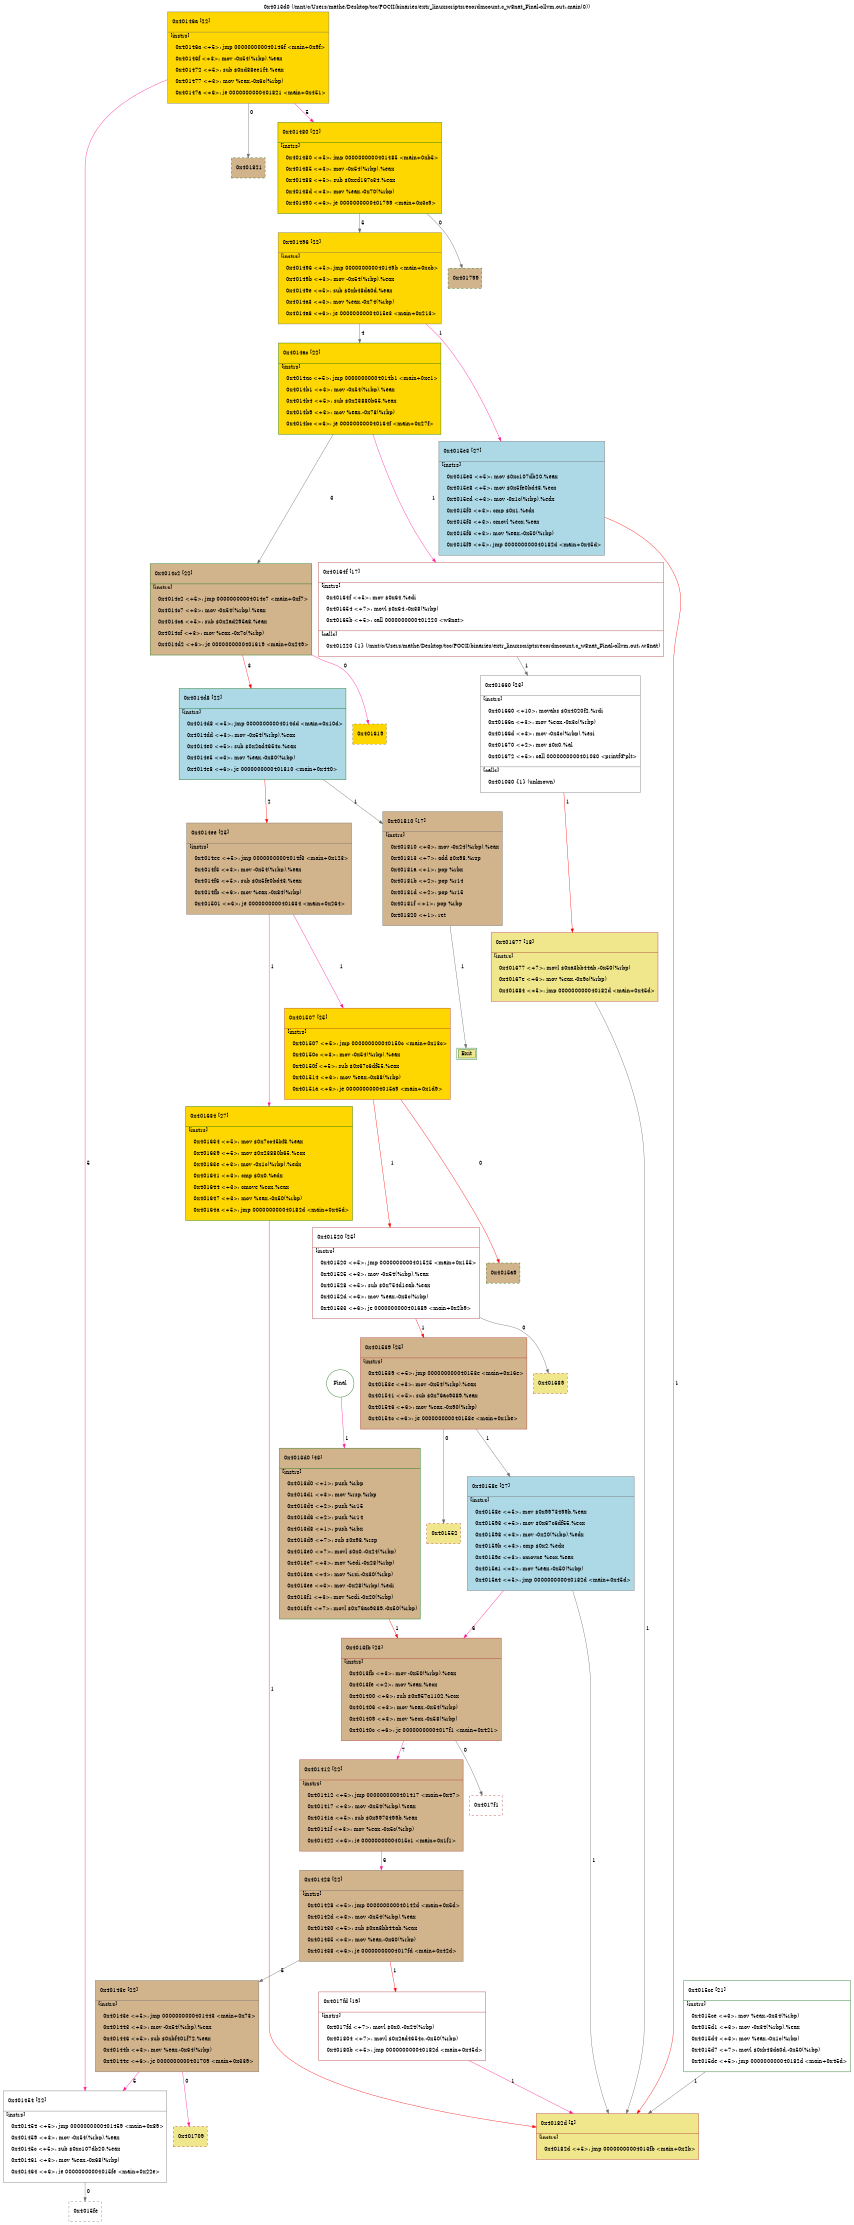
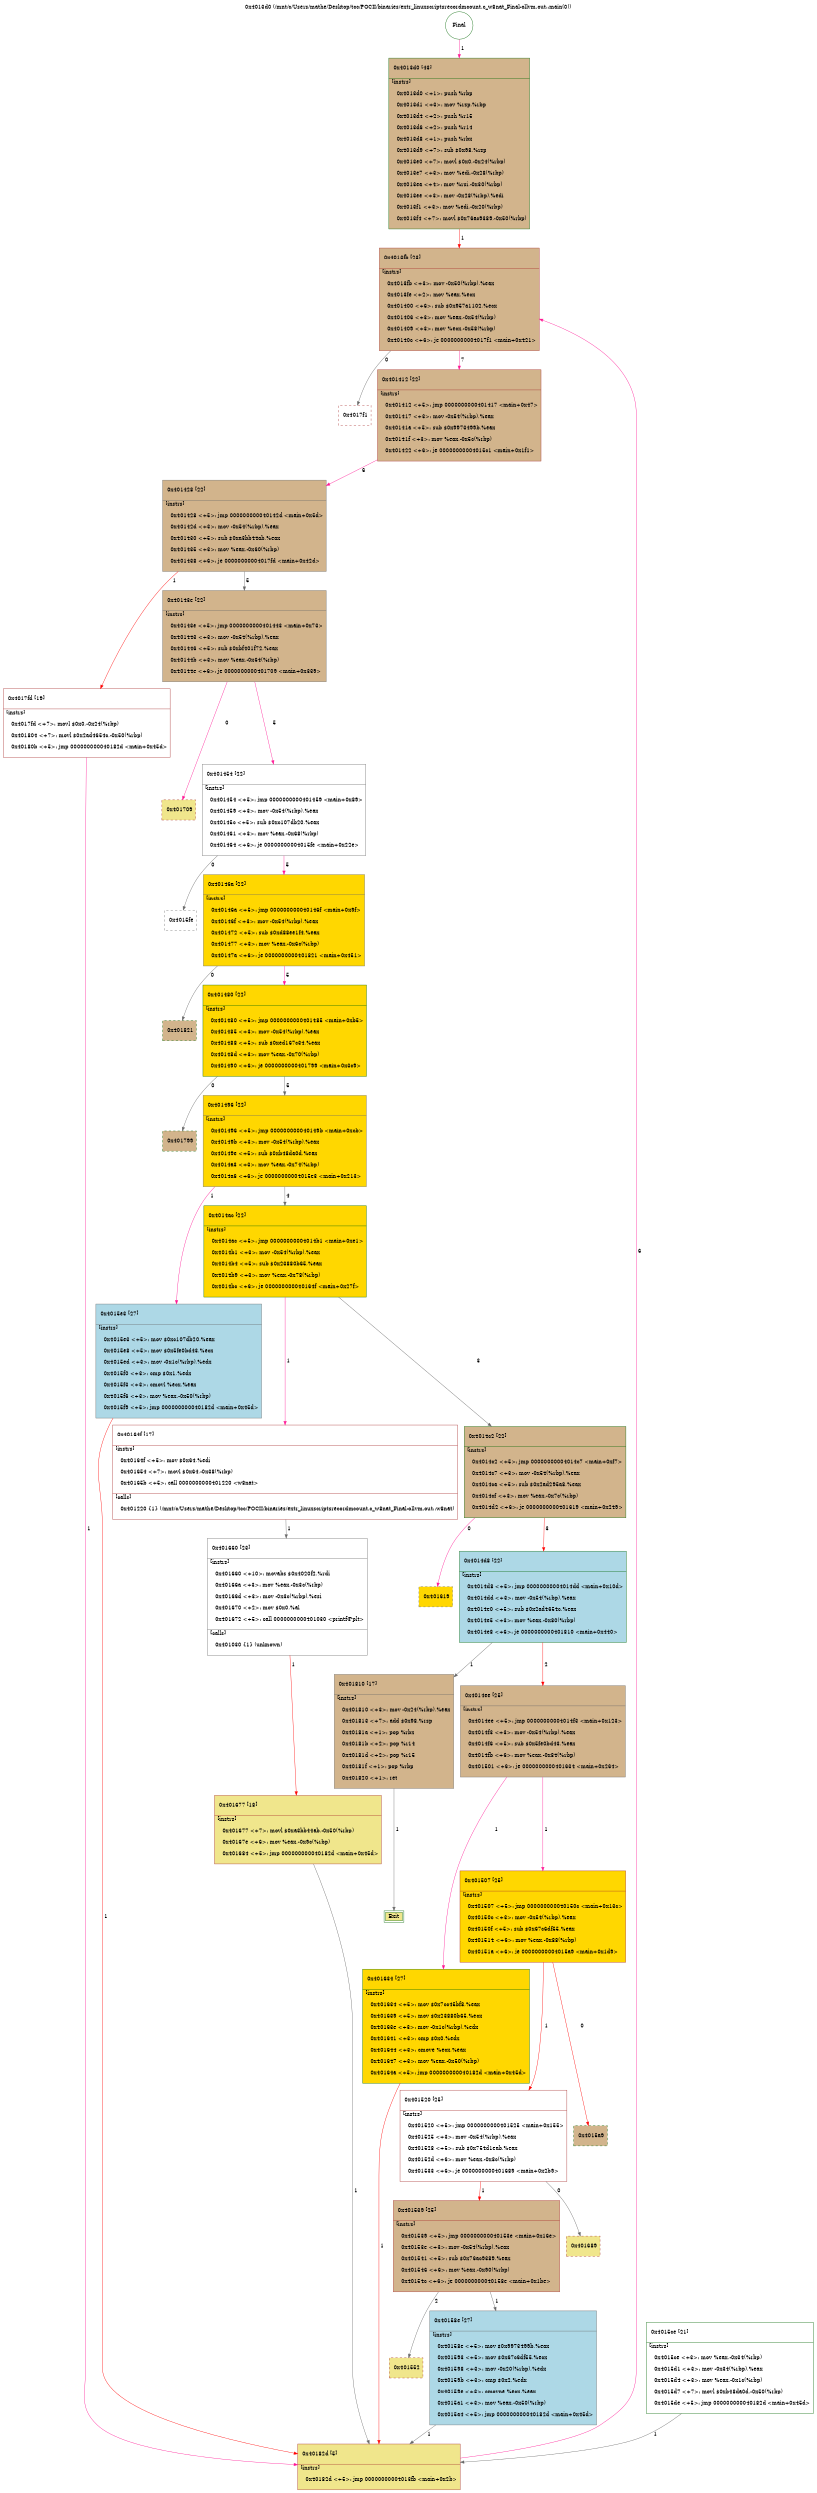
edge "0x40146a [22]" -> "0x401454 [22]": reversed
edge "0x401539 [25]" -> "0x401552": label " 0" -> " 2"
edge "0x40158e [27]" -> "0x4013fb [23]": now "0x40182d [5]" -> "0x4013fb [23]"
